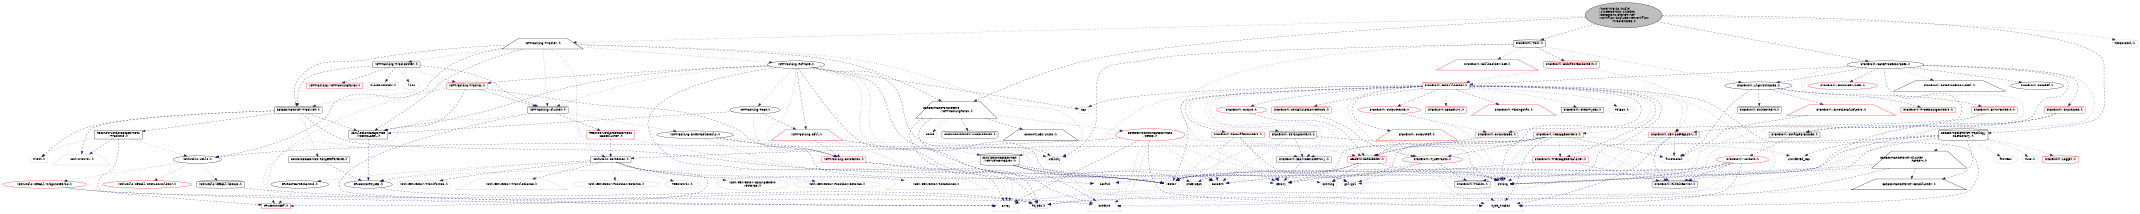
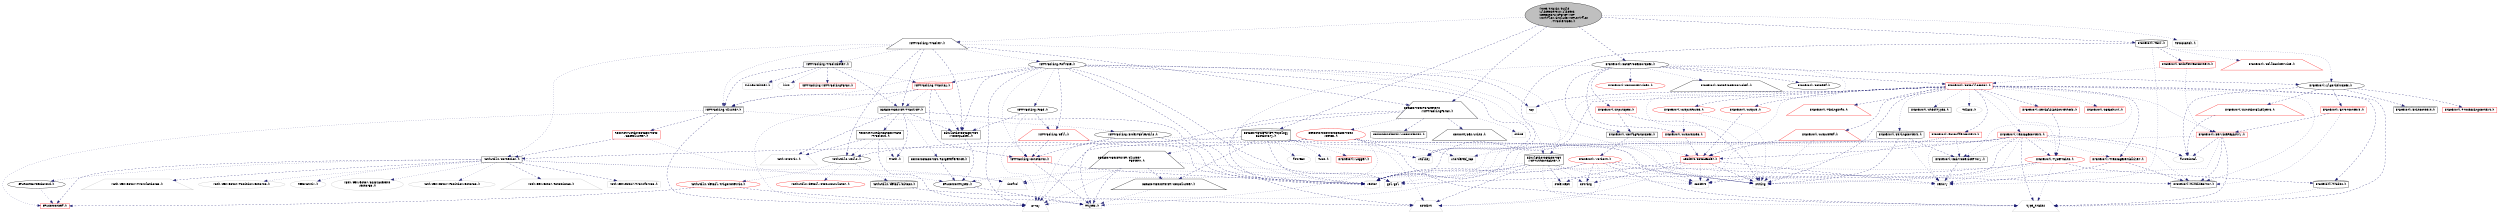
edge "Framework/RawBufferContext.h" -> "string": removed
